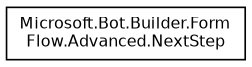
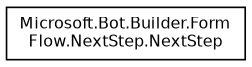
node "Microsoft.Bot.Builder.Form Flow.Advanced.NextStep": label "Microsoft.Bot.Builder.Form Flow.Advanced.NextStep" -> "Microsoft.Bot.Builder.Form Flow.NextStep.NextStep"
